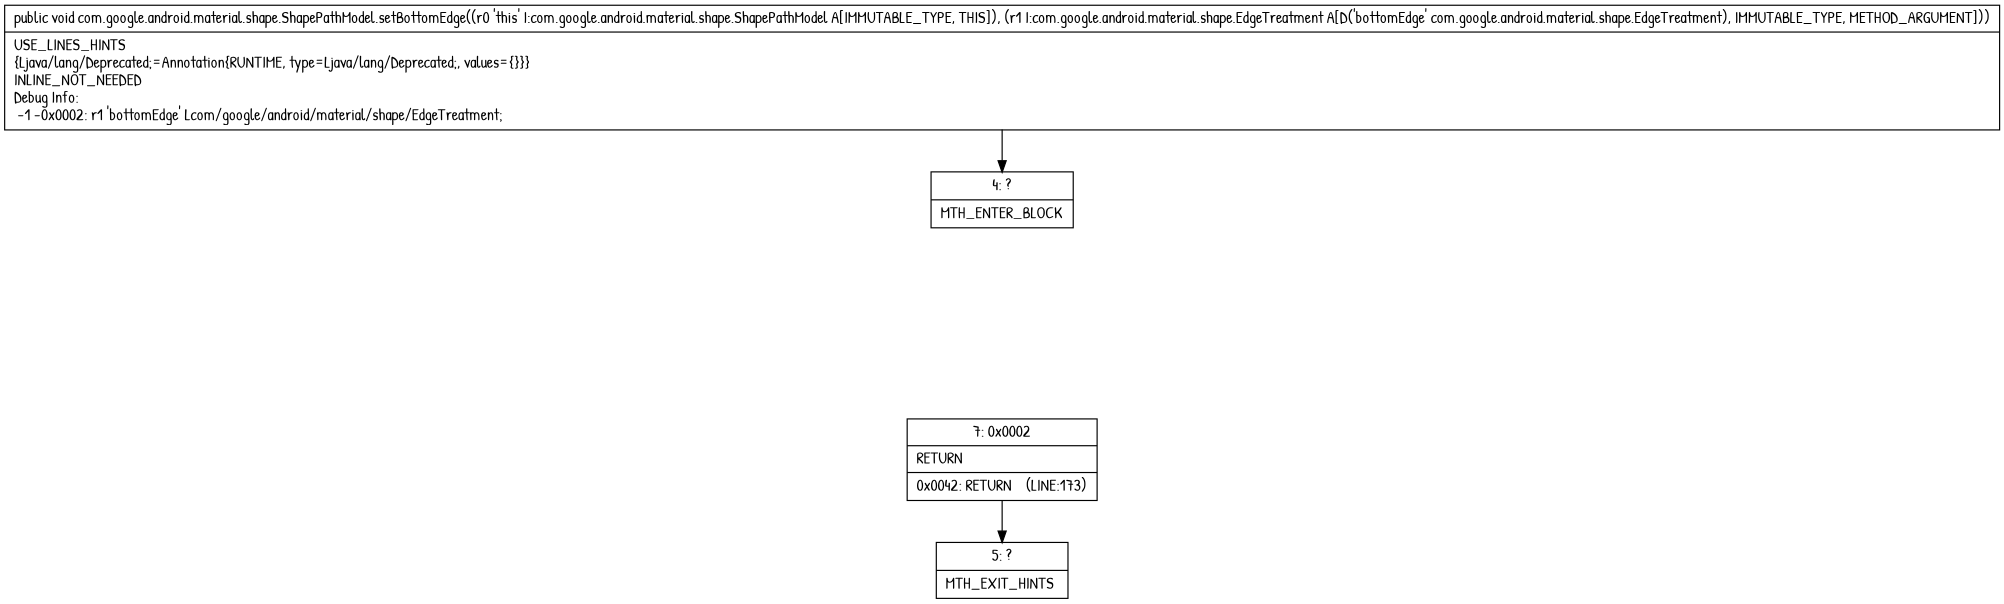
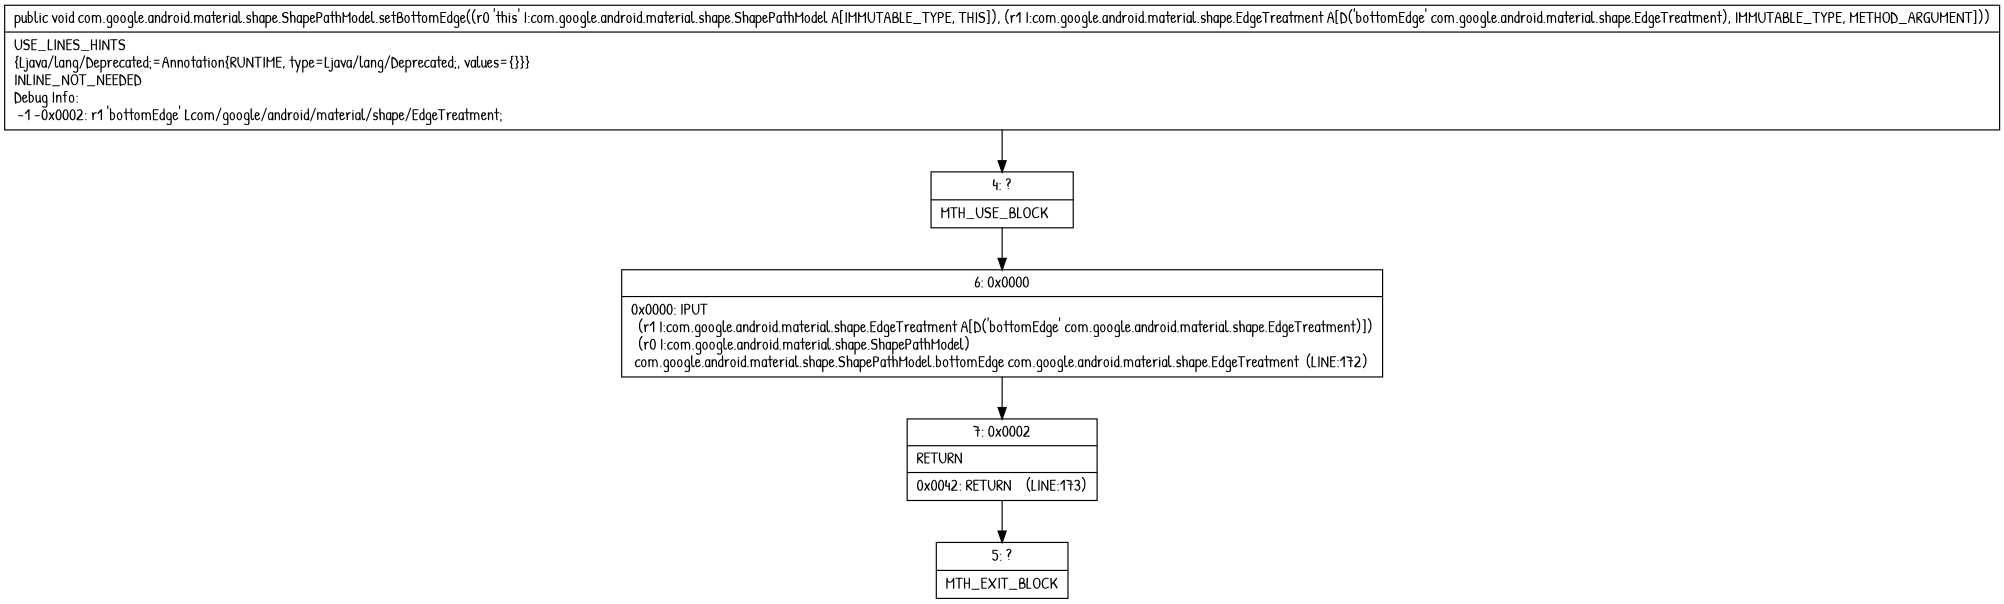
node "4: ?": text "MTH_ENTER_BLOCK" -> "MTH_USE_BLOCK"
node "6: 0x0000": added
node "5: ?": text "MTH_EXIT_HINTS" -> "MTH_EXIT_BLOCK"
